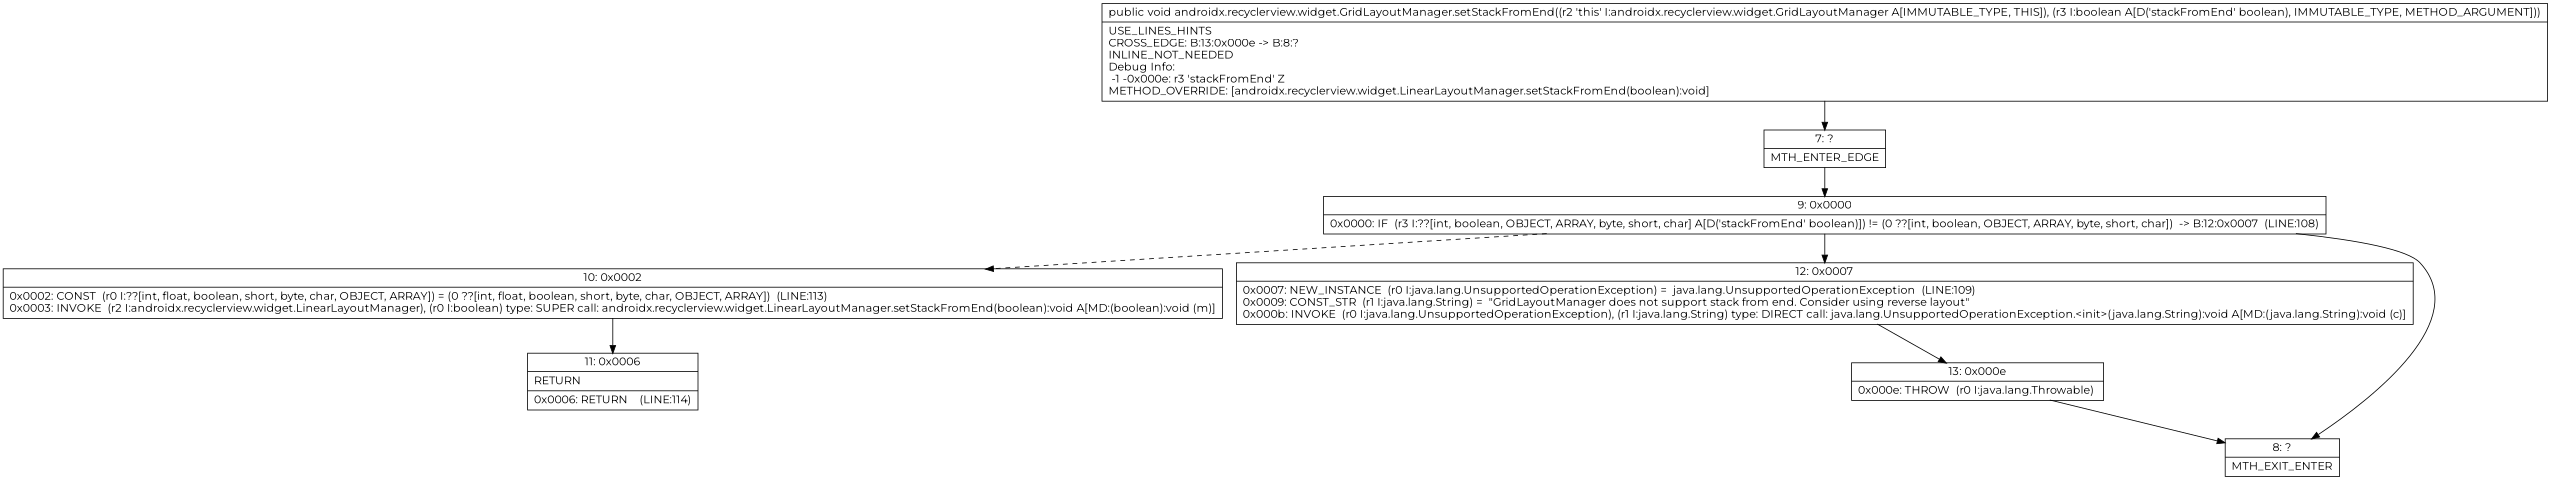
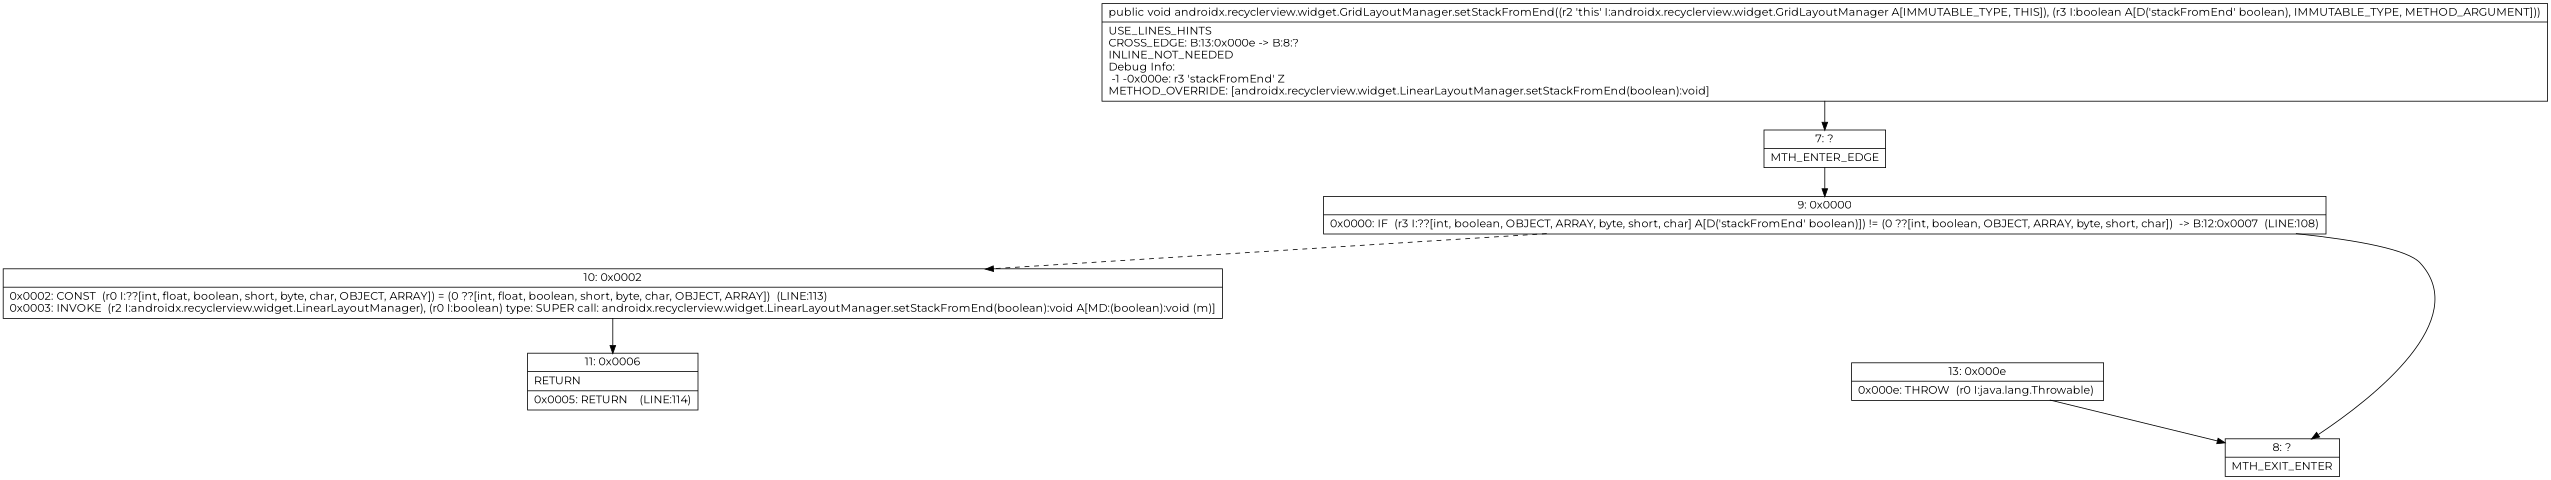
node "12: 0x0007": removed
node "11: 0x0006": text "0x0006: RETURN    (LINE:114)" -> "0x0005: RETURN    (LINE:114)"
